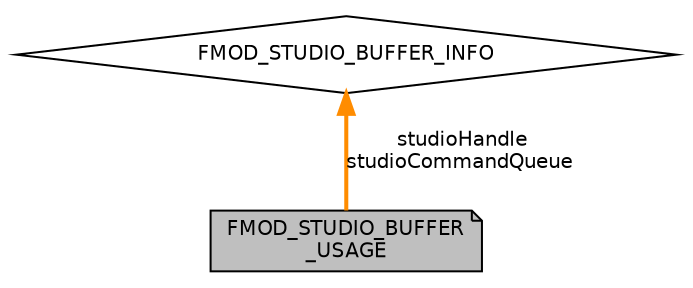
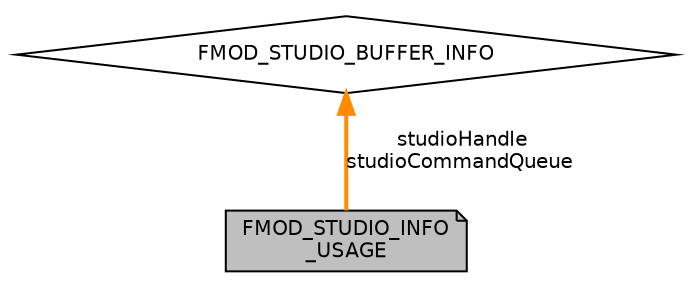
node "FMOD_STUDIO_BUFFER _USAGE": label "FMOD_STUDIO_BUFFER _USAGE" -> "FMOD_STUDIO_INFO _USAGE"
